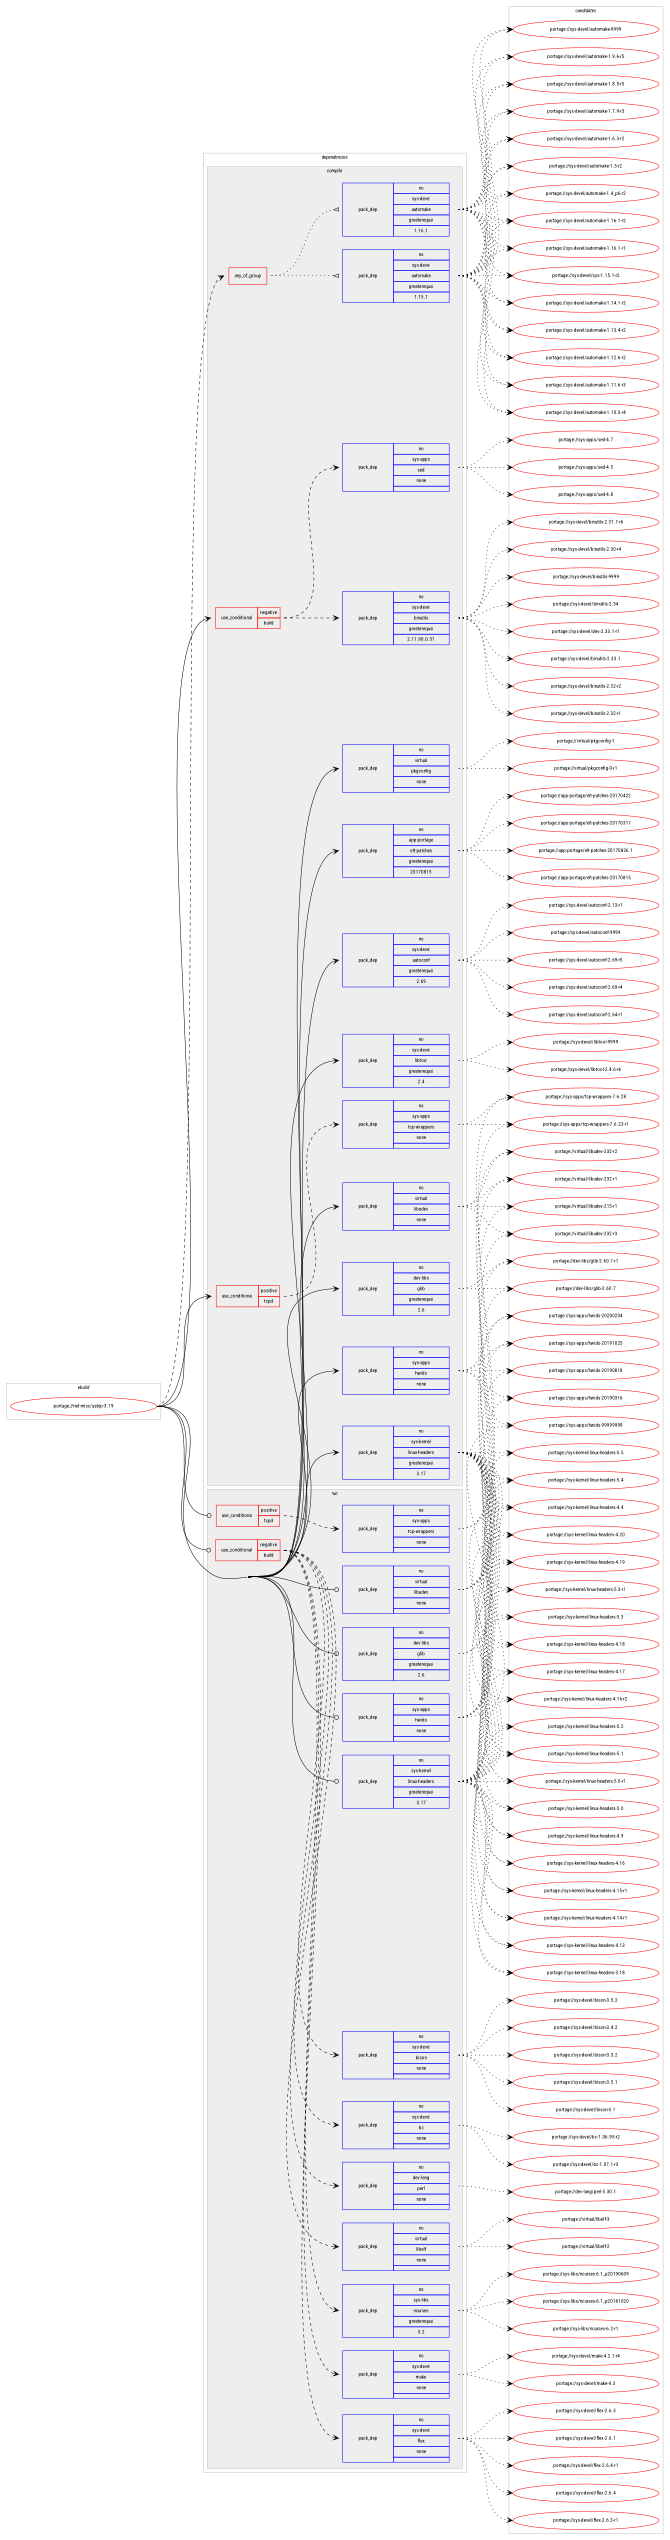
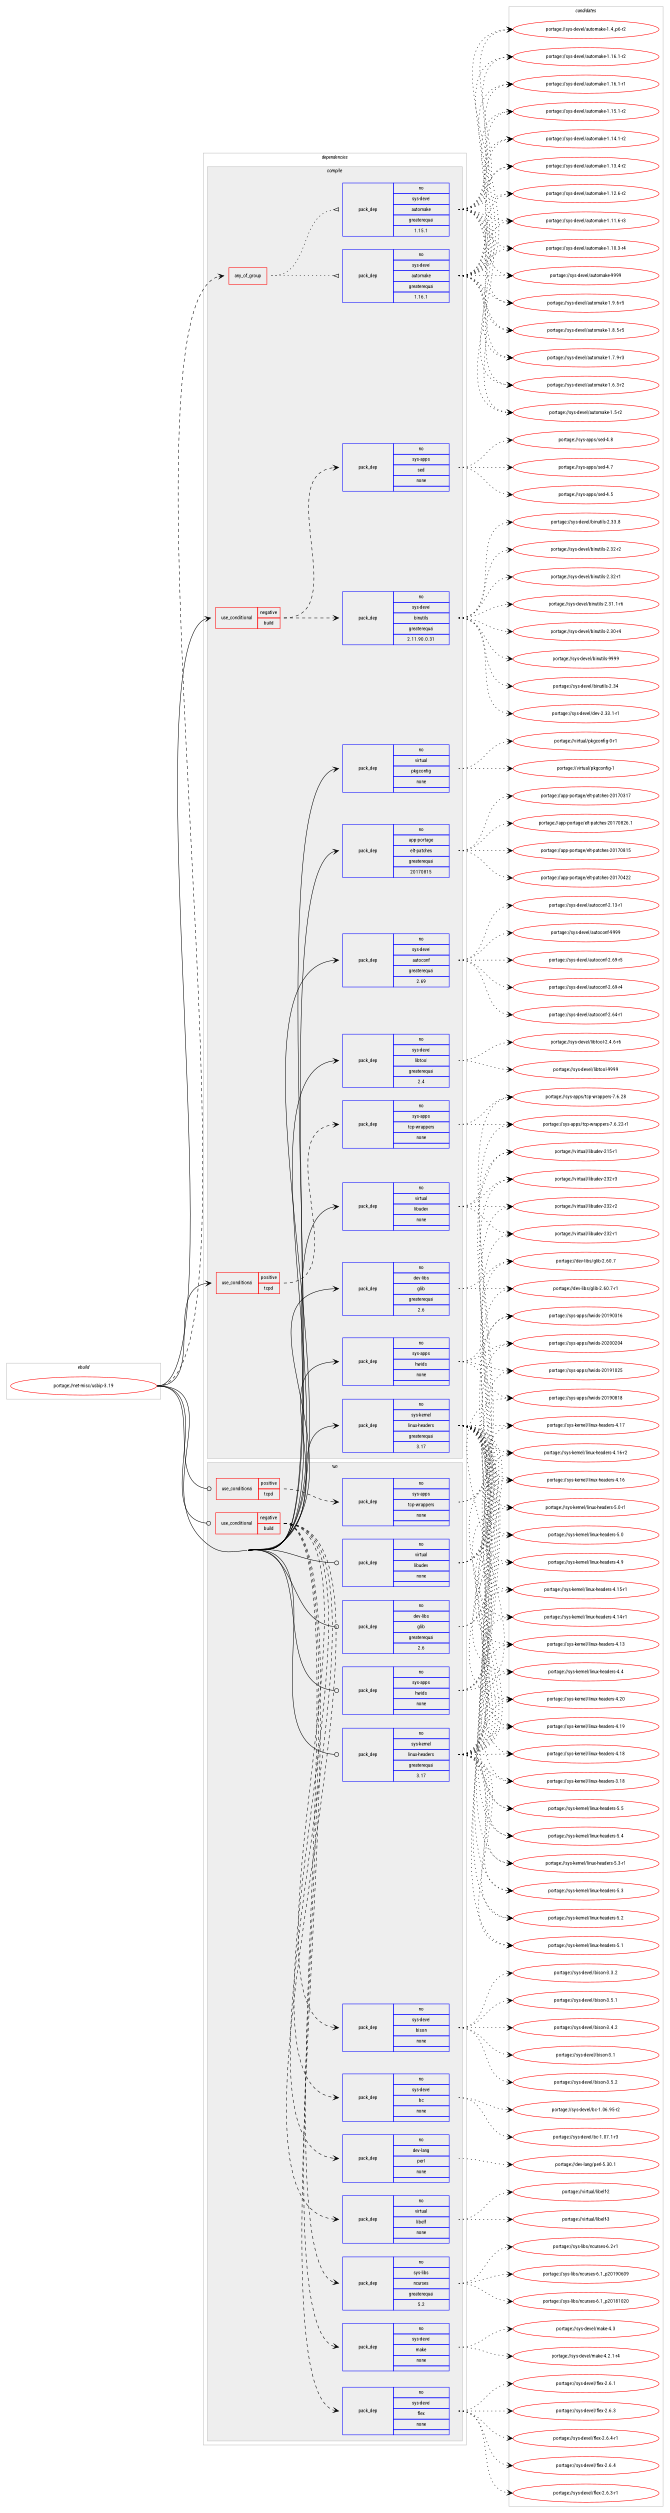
node "portage://sys-devel/sys-1.15.1-r2": label "portage://sys-devel/sys-1.15.1-r2" -> "portage://sys-devel/automake-1.15.1-r2"
node "portage://sys-devel/binutils-2.33.1": label "portage://sys-devel/binutils-2.33.1" -> "portage://sys-devel/binutils-2.33.8"
node "portage://sys-apps/hwids-99999999": removed
